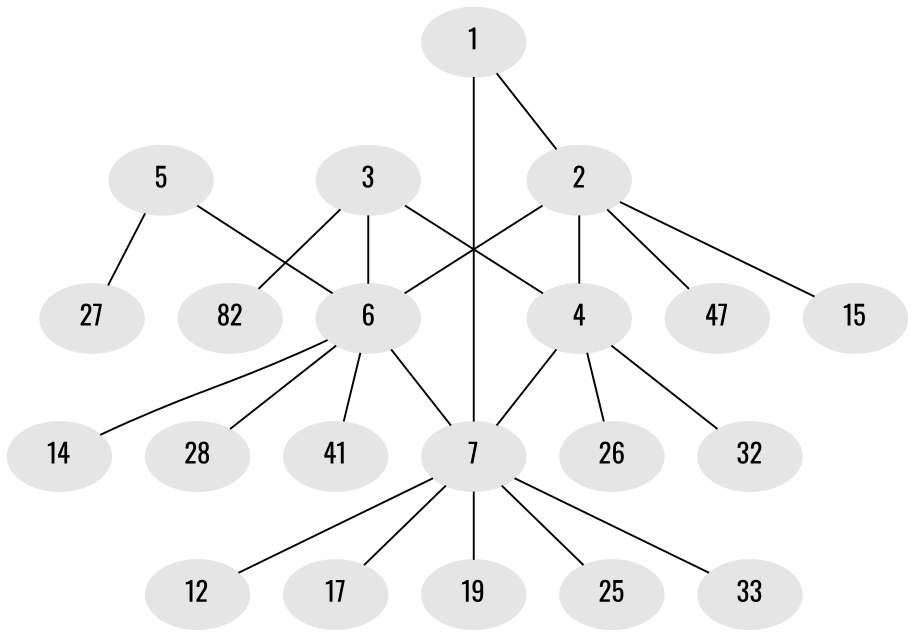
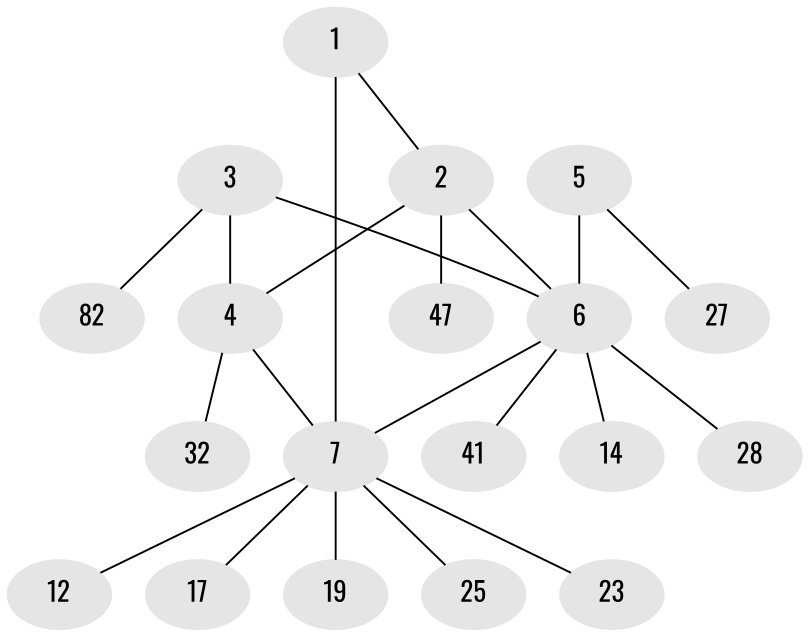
node "15": removed
node "26": removed
node "33": label "33" -> "23"
